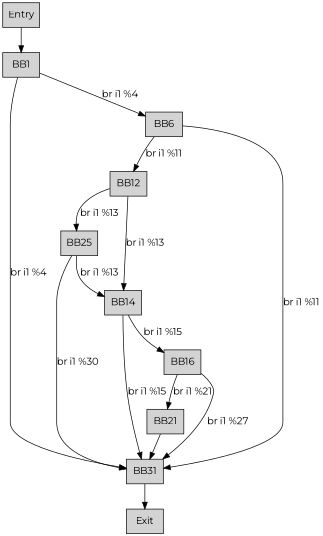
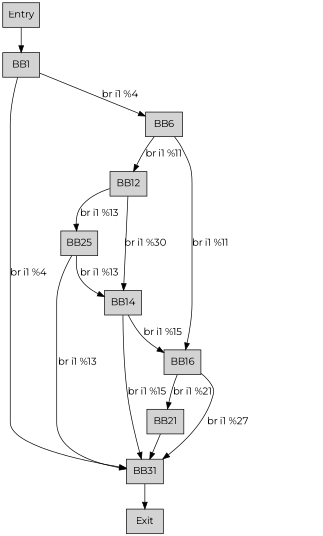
edge "BB12" -> "BB14": label "br i1 %13" -> "br i1 %30"
edge "BB6" -> "BB31": now "BB6" -> "BB16"
edge "BB25" -> "BB31": label "br i1 %30" -> "br i1 %13"
